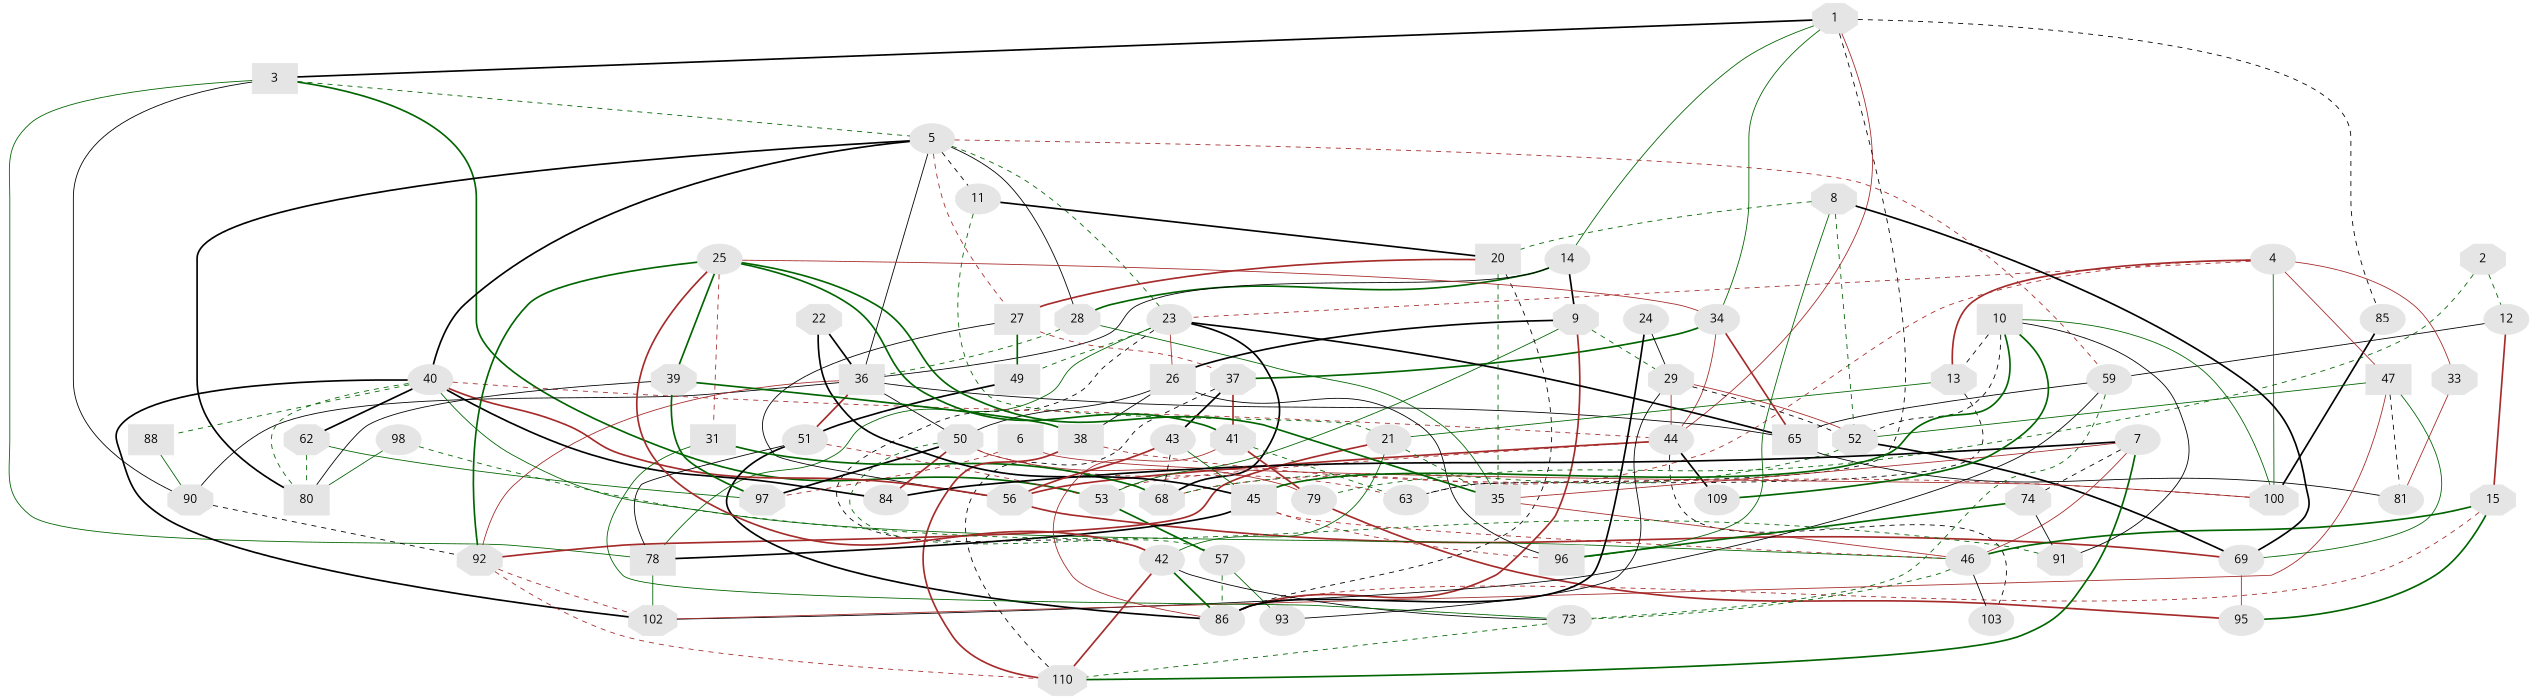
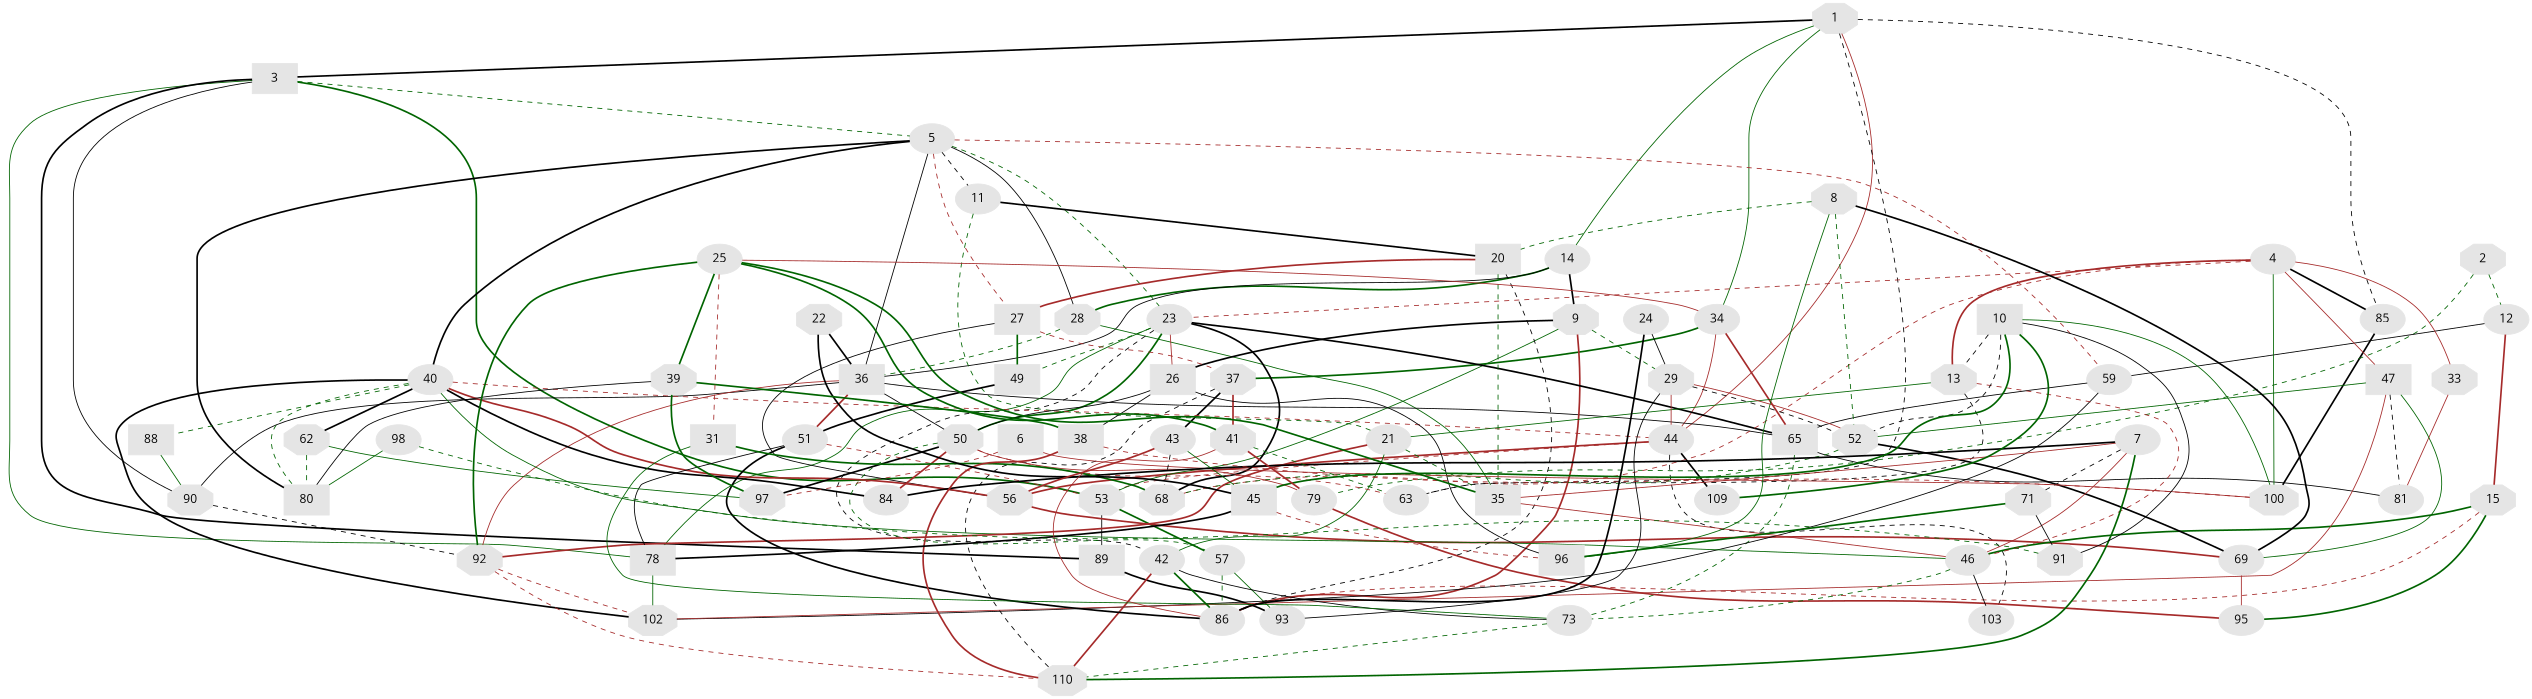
edge "4" -- "85": added
edge "23" -- "50": added
node "74": label "74" -> "71"
edge "25" -- "42": removed
edge "45" -- "46": now "13" -- "46"
node "89": added
edge "59" -- "73": now "65" -- "73"
